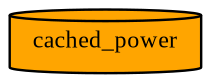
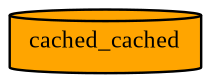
node "cached_power": label "cached_power" -> "cached_cached"
